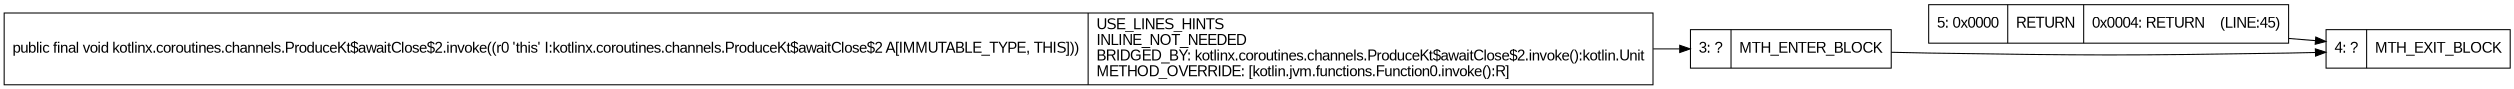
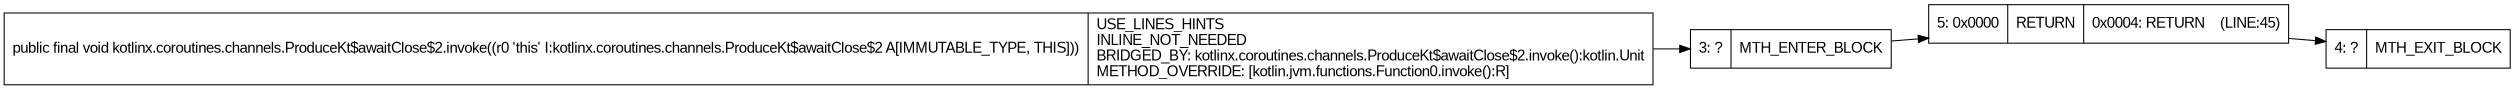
edge "3: ?" -> "4: ?": now "3: ?" -> "5: 0x0000"
